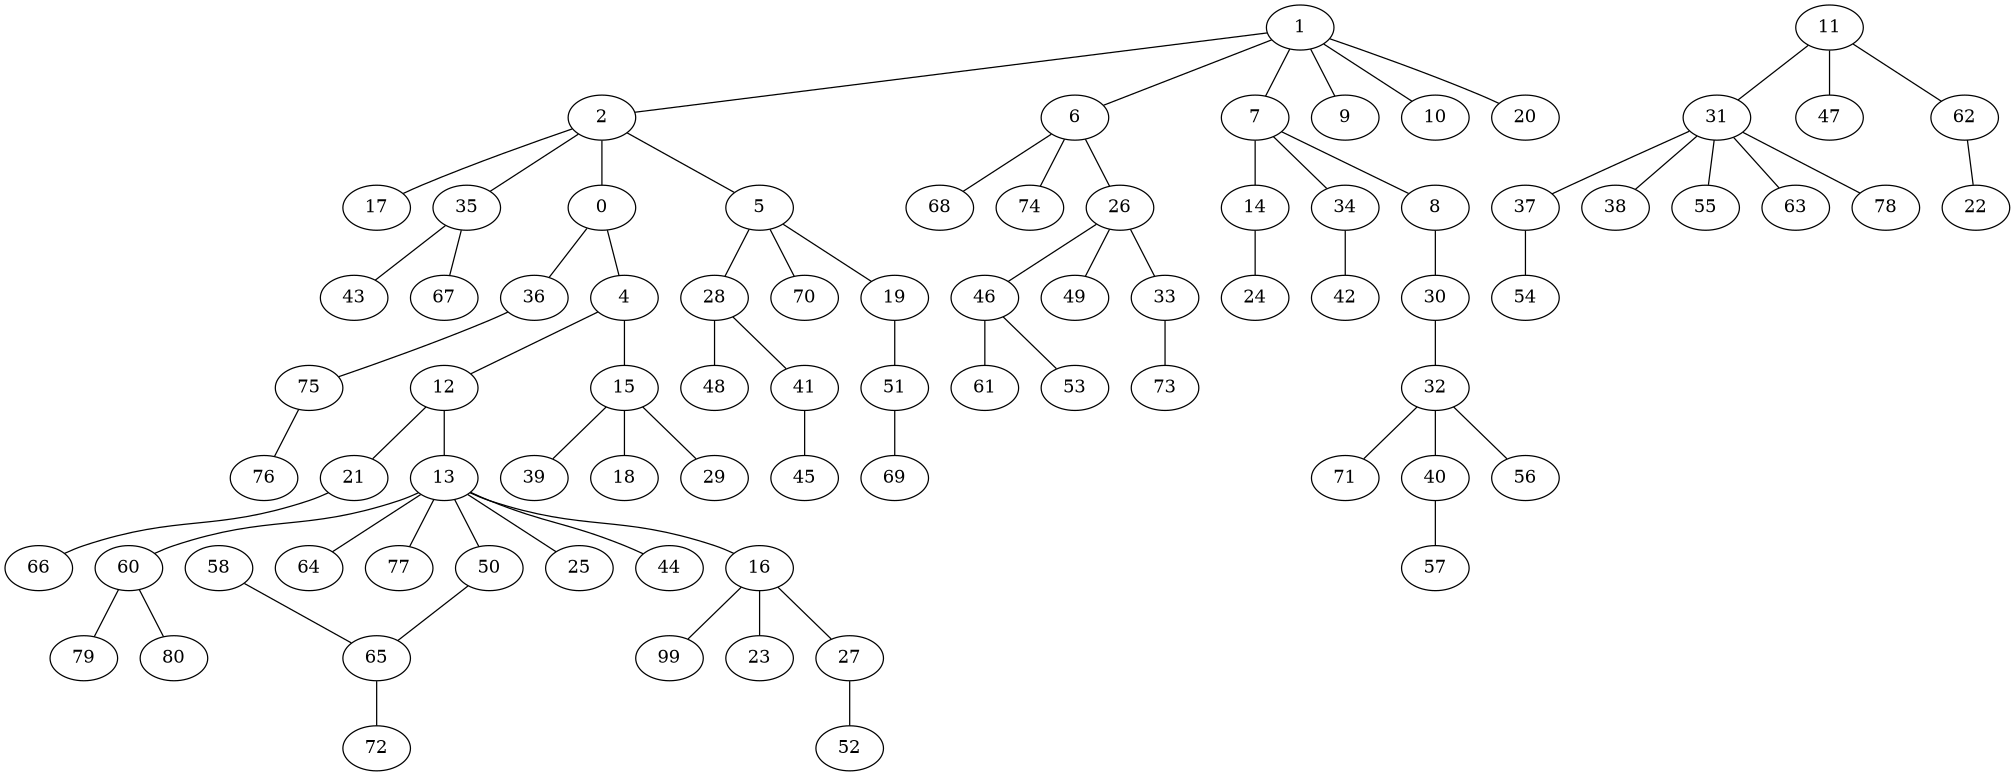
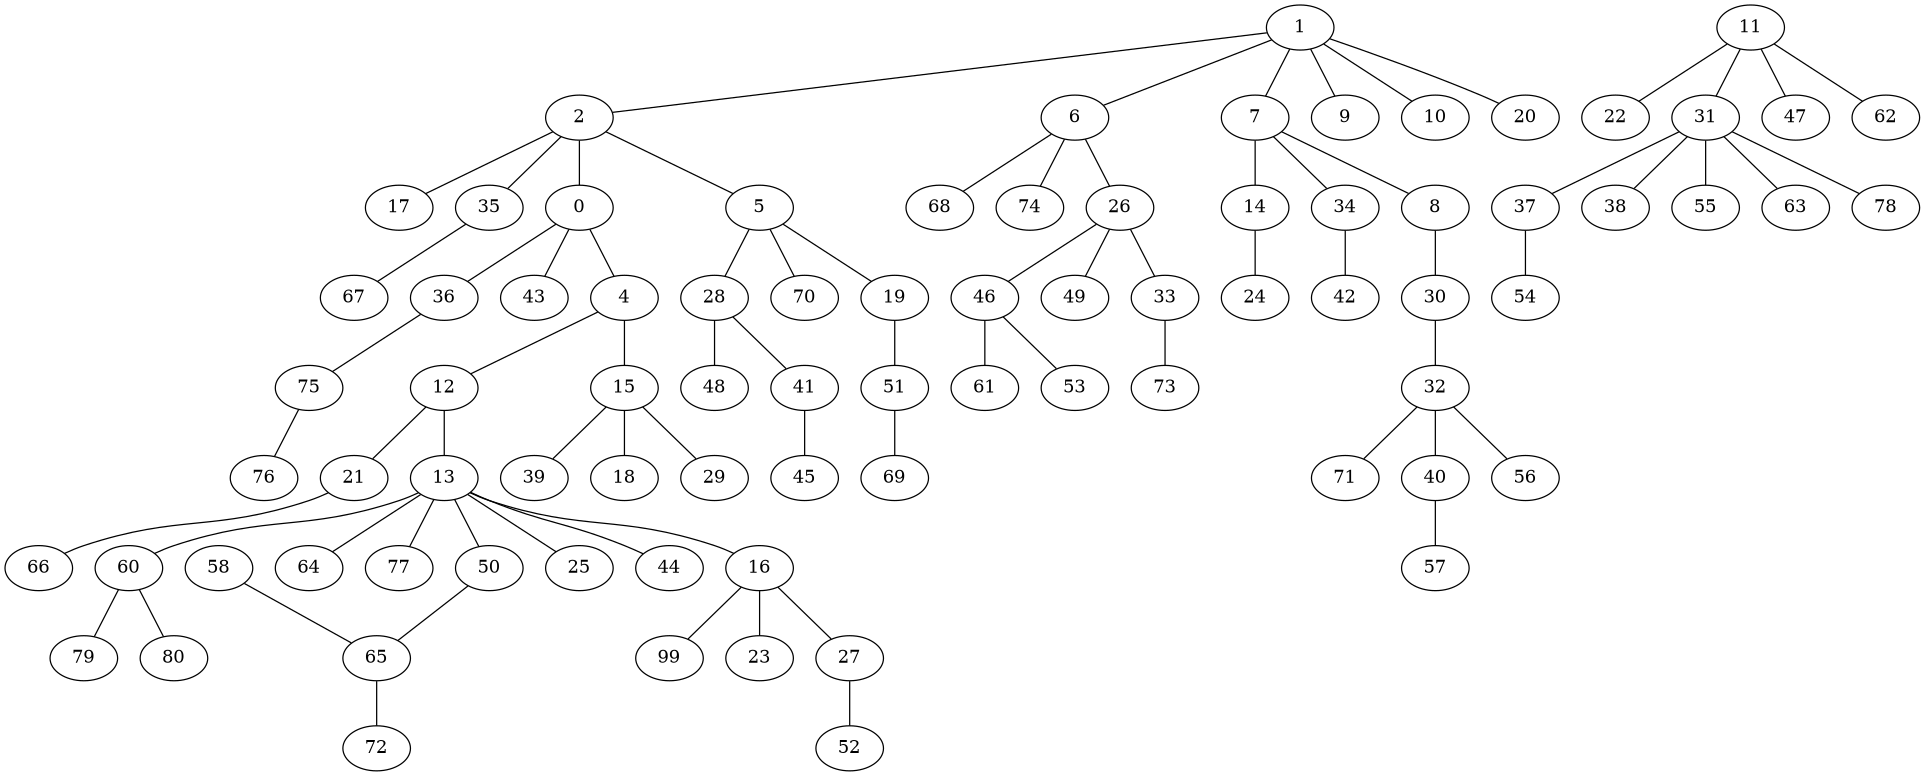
edge "62" -- "22": now "11" -- "22"
edge "35" -- "43": now "0" -- "43"
